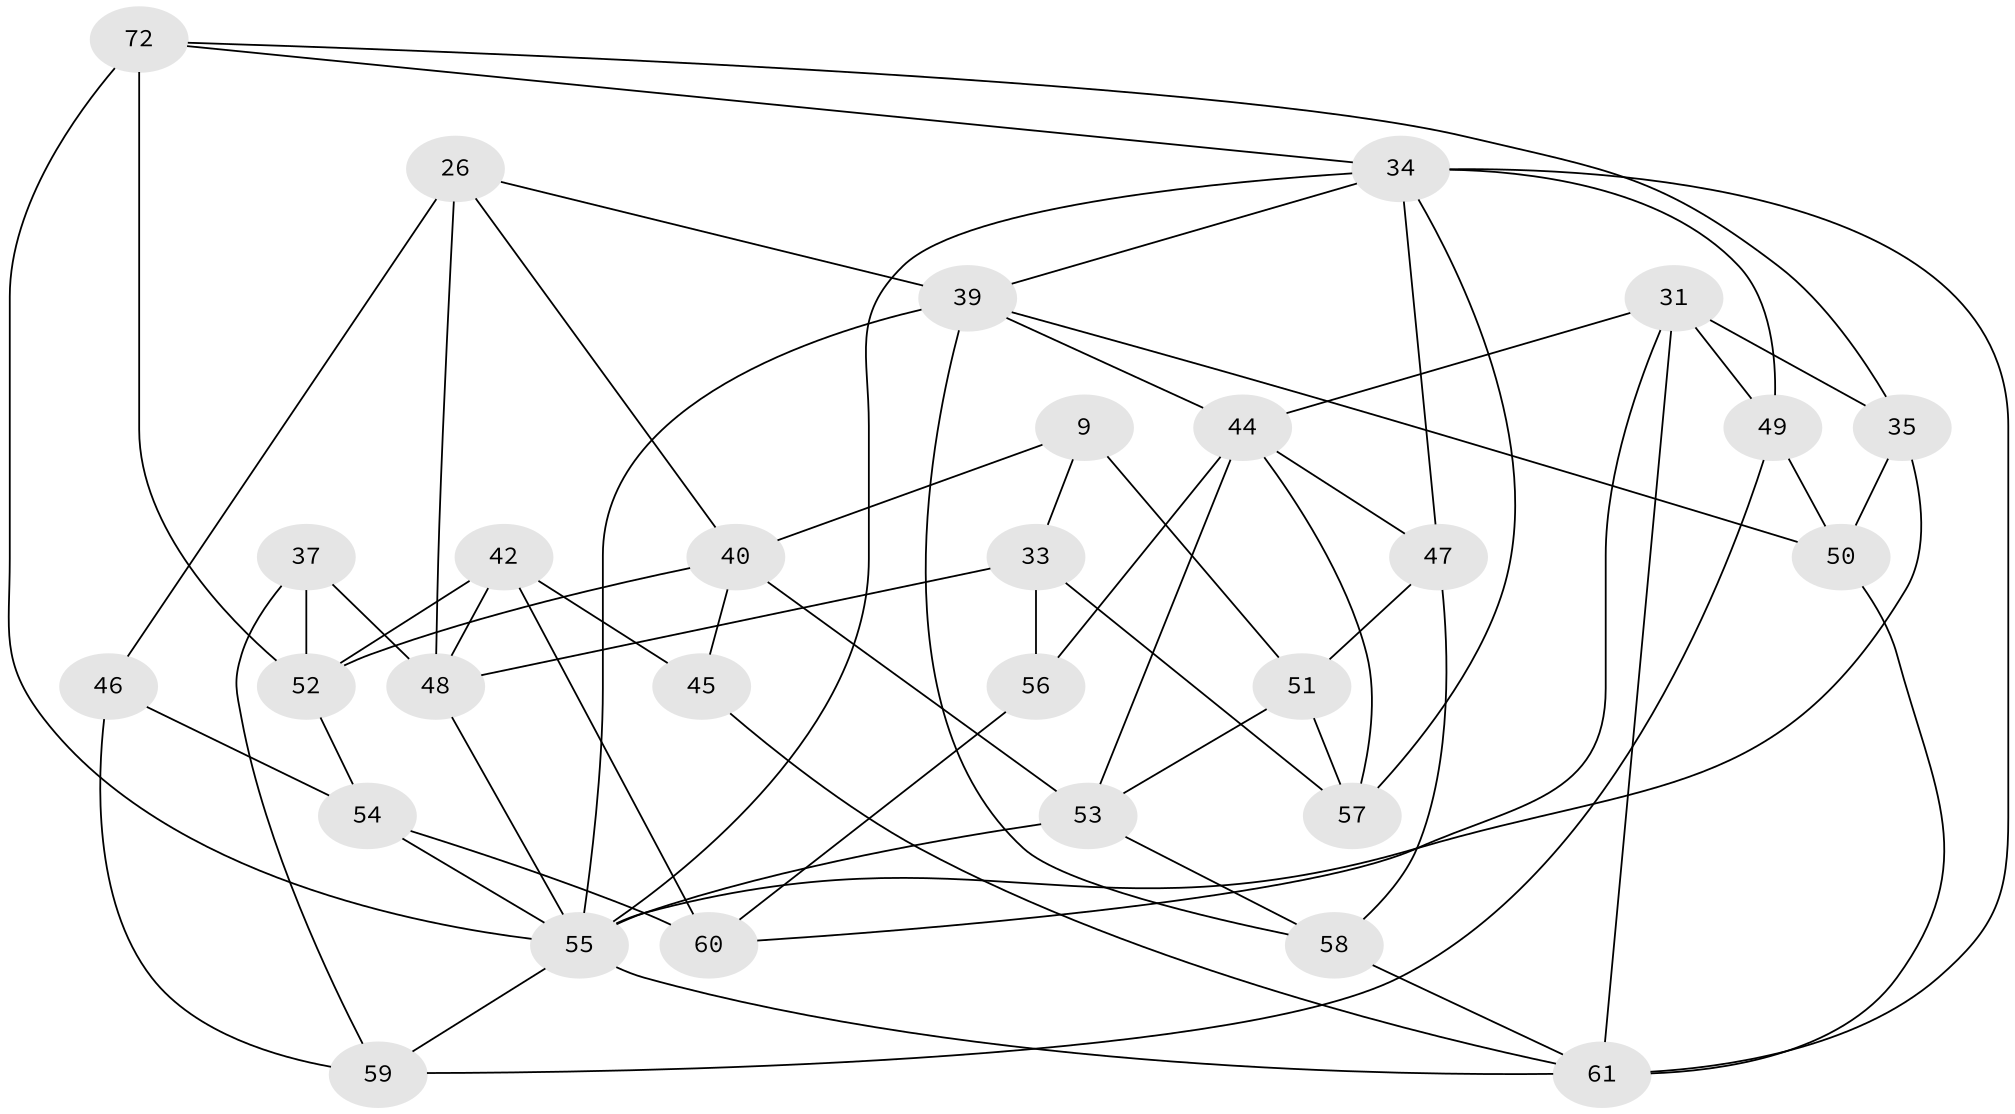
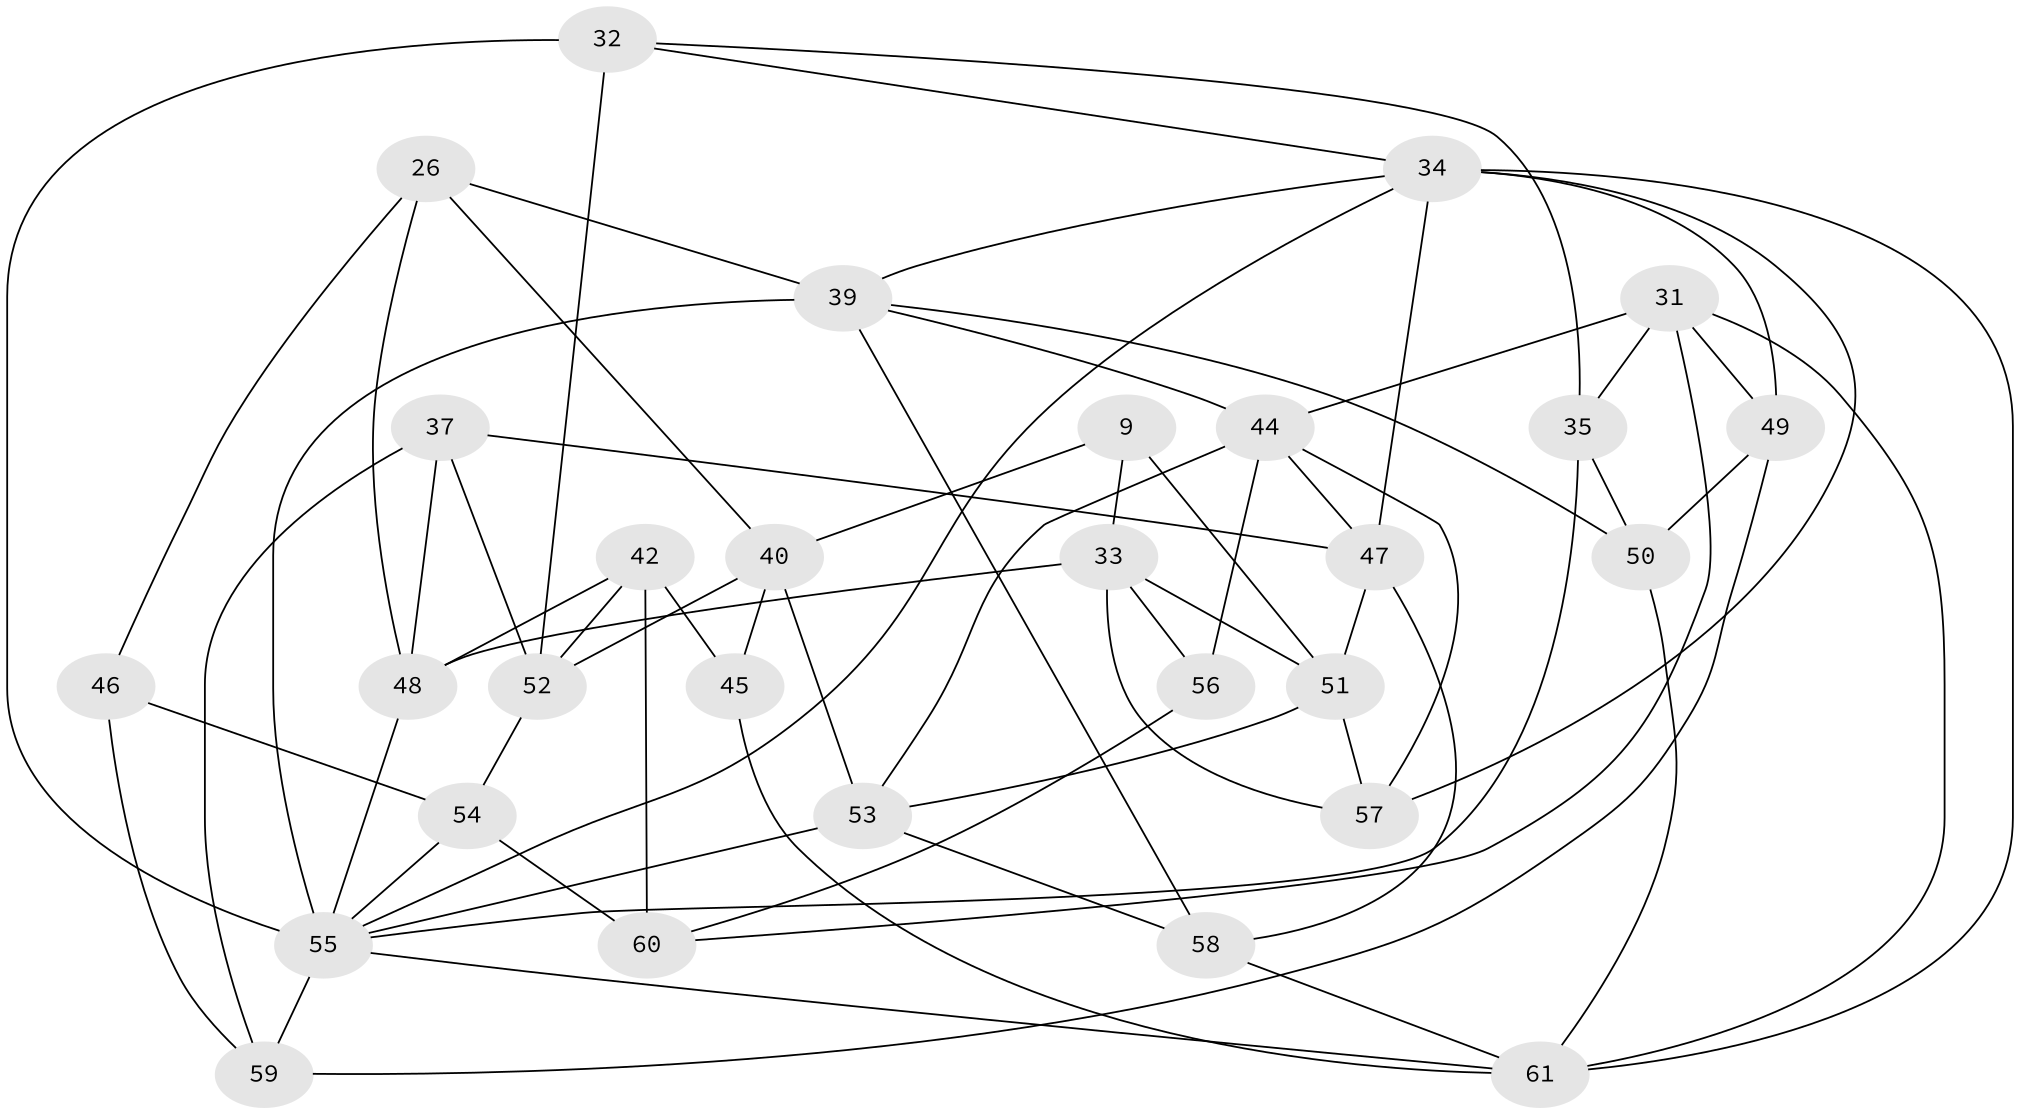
node "72": label "72" -> "32"
edge "37" -- "47": added
edge "33" -- "51": added
